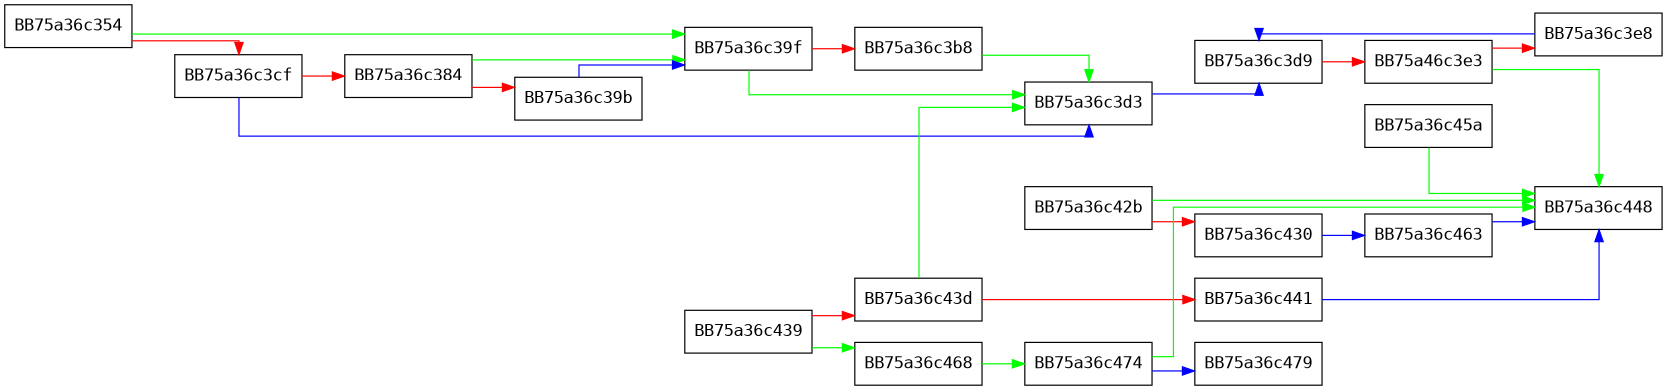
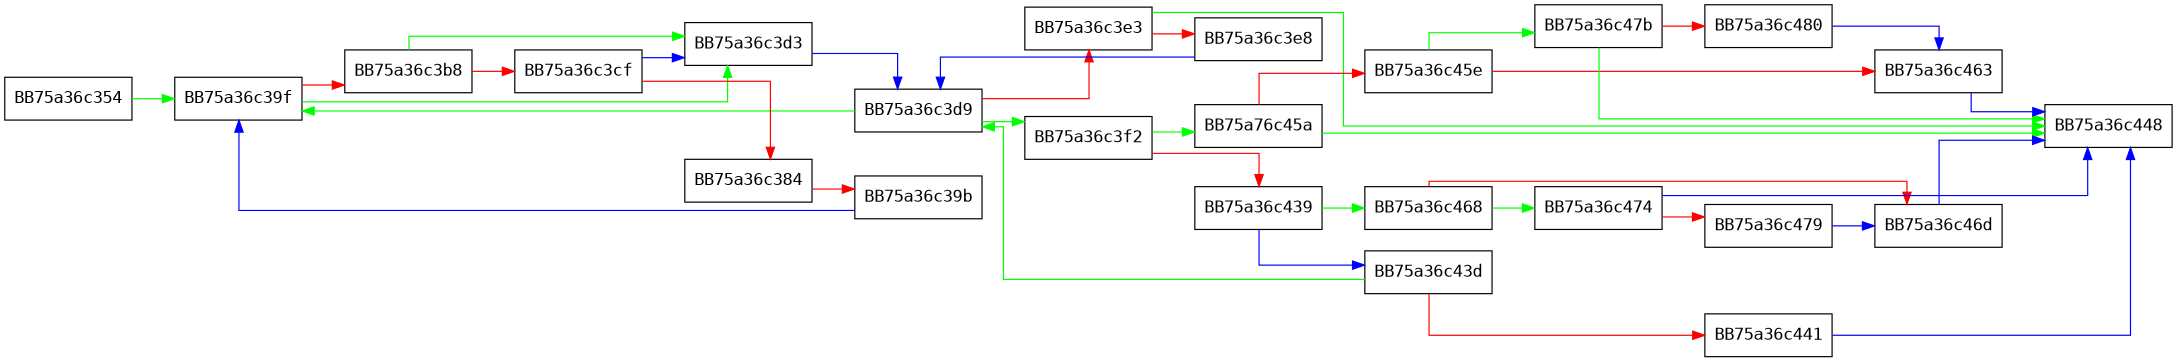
edge "BB75a36c354" -> "BB75a36c3cf": now "BB75a36c3b8" -> "BB75a36c3cf"
edge "BB75a36c384" -> "BB75a36c39f": now "BB75a36c3d9" -> "BB75a36c39f"
node "BB75a46c3e3": label "BB75a46c3e3" -> "BB75a36c3e3"
node "BB75a36c45e": added
node "BB75a36c45a": label "BB75a36c45a" -> "BB75a76c45a"
node "BB75a36c3f2": added
edge "BB75a36c43d" -> "BB75a36c3d3": now "BB75a36c43d" -> "BB75a36c3d9"
node "BB75a36c42b": label "BB75a36c42b" -> "BB75a36c47b"
edge "BB75a36c474" -> "BB75a36c448": color green -> blue
node "BB75a36c46d": added
node "BB75a36c430": label "BB75a36c430" -> "BB75a36c480"
edge "BB75a36c439" -> "BB75a36c43d": color red -> blue
edge "BB75a36c474" -> "BB75a36c479": color blue -> red
